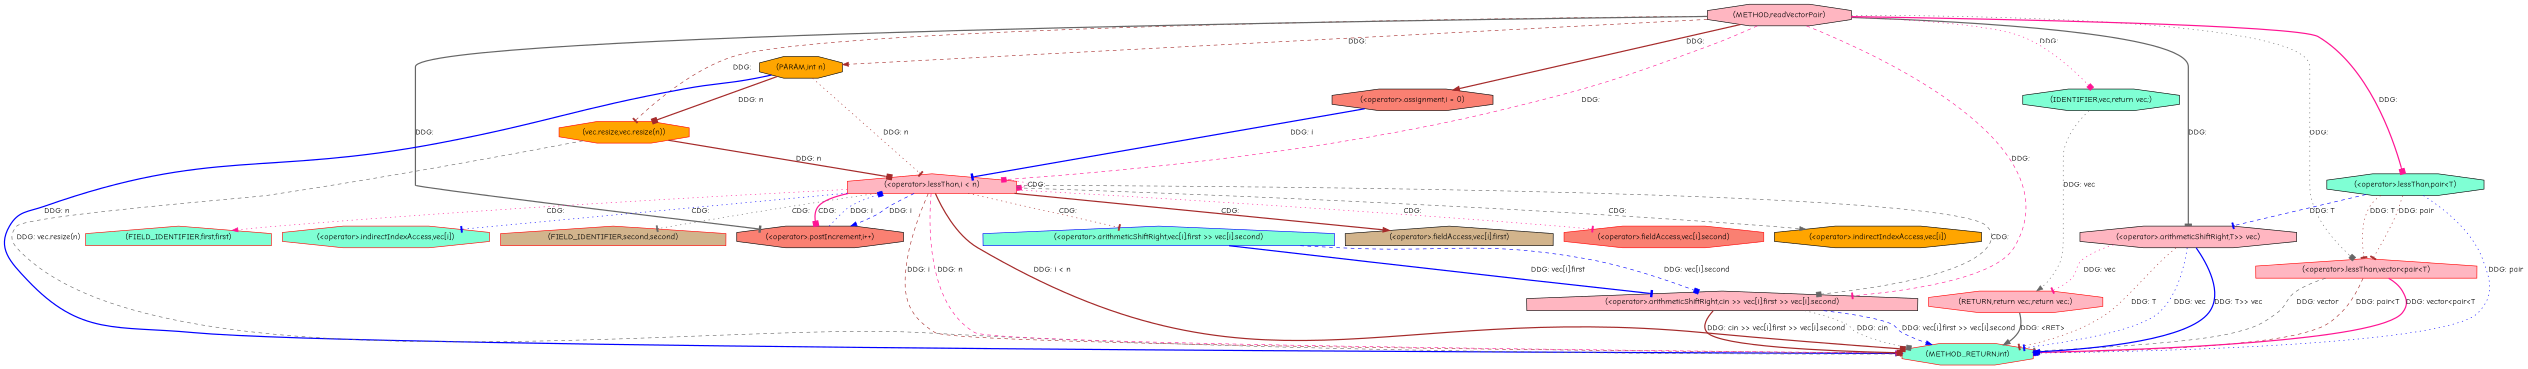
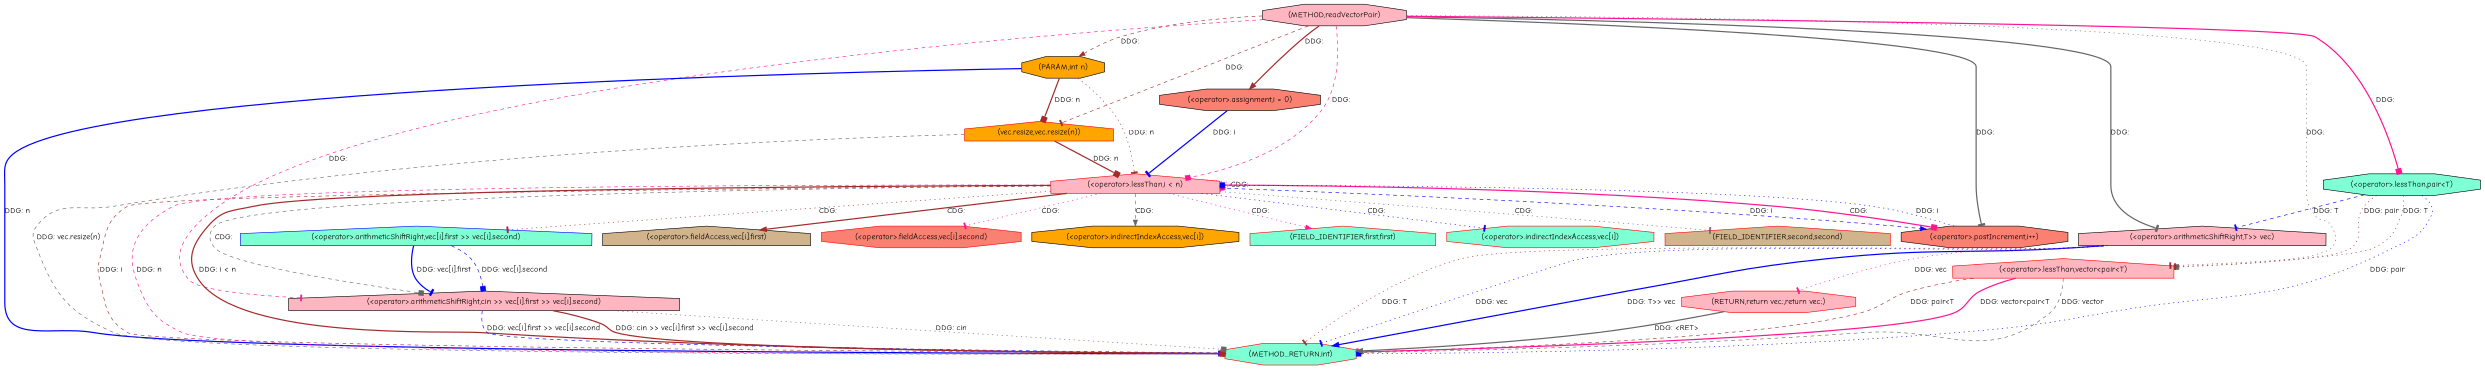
node "(IDENTIFIER,vec,return vec;)": removed
node "(vec.resize,vec.resize(n))": shape octagon -> house
node "(<operator>.arithmeticShiftRight,T>> vec)": shape octagon -> house
